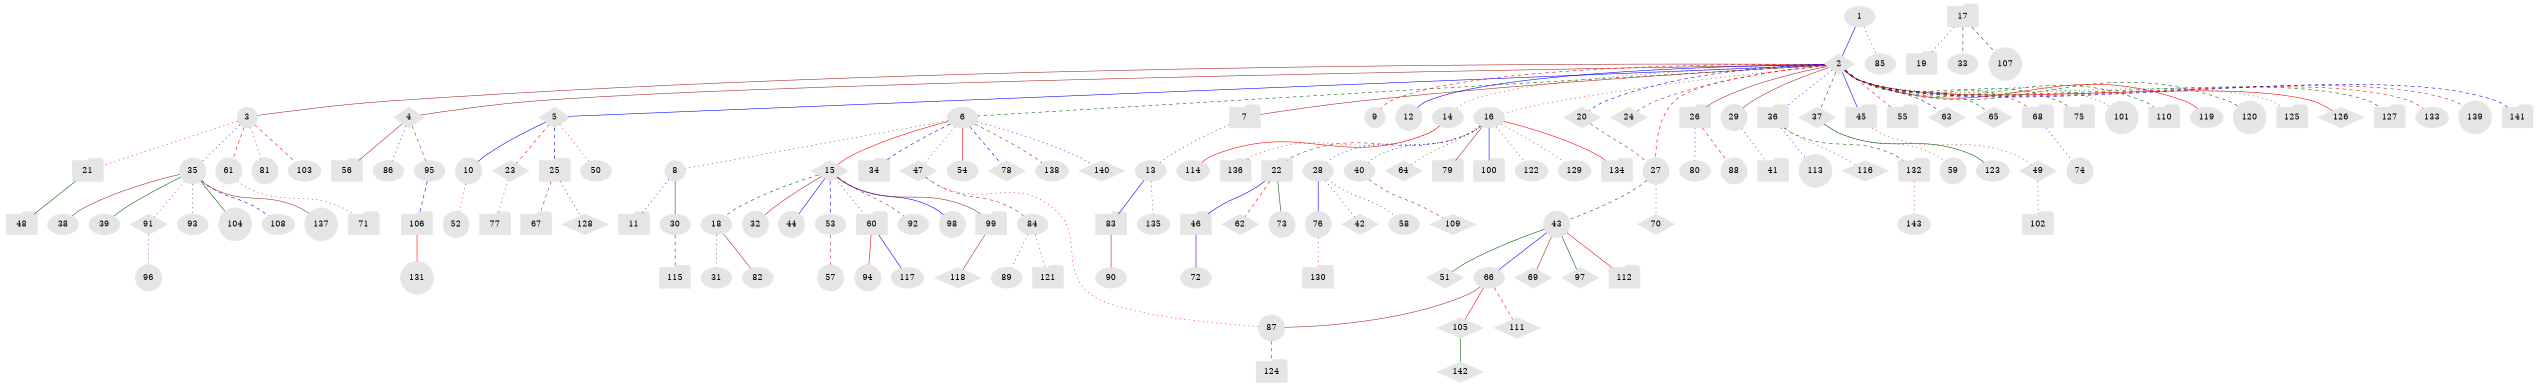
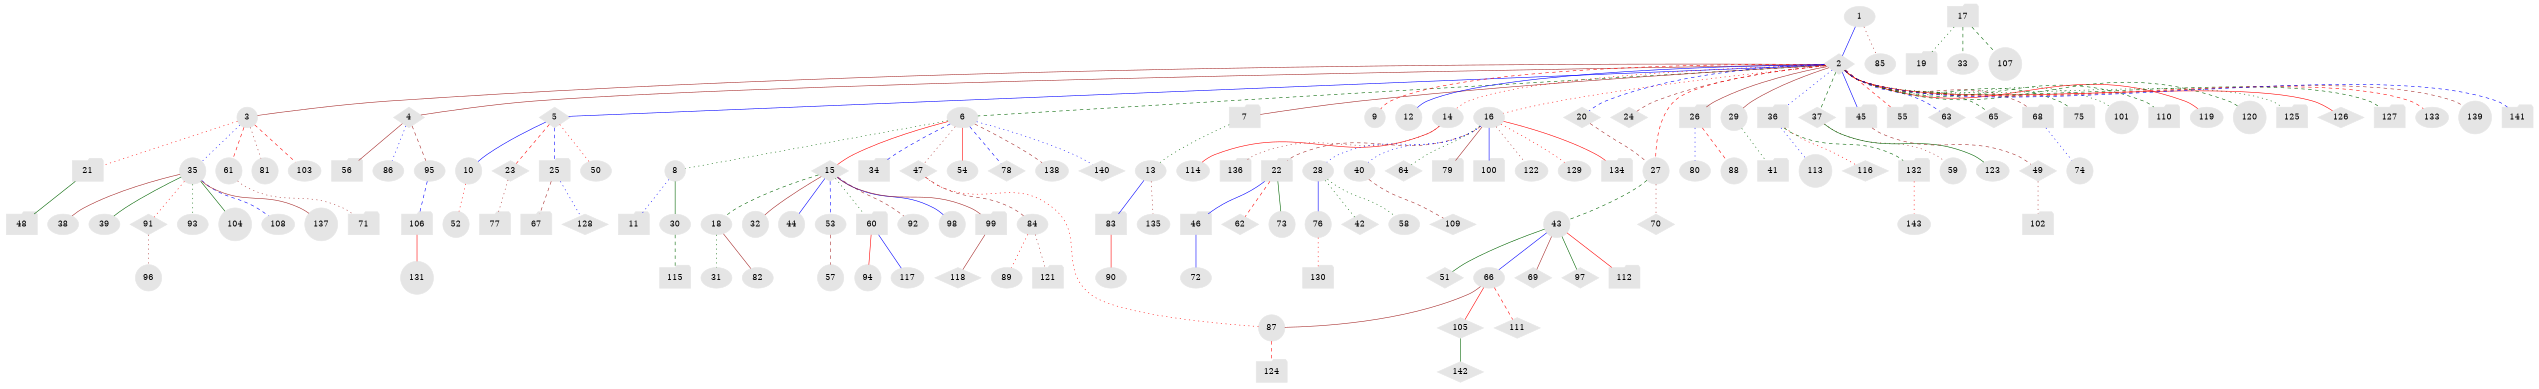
edge "45" -- "49": style dotted -> dashed
